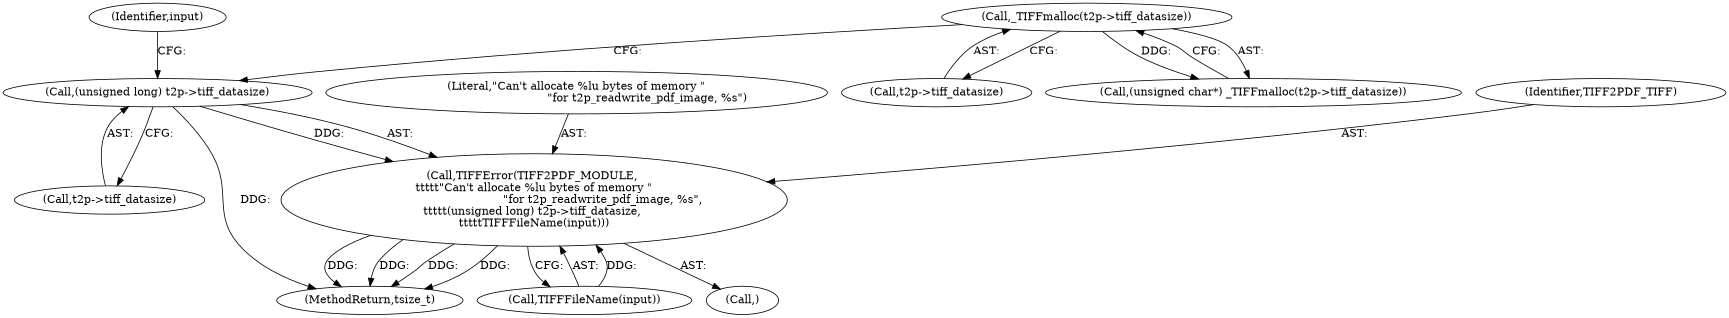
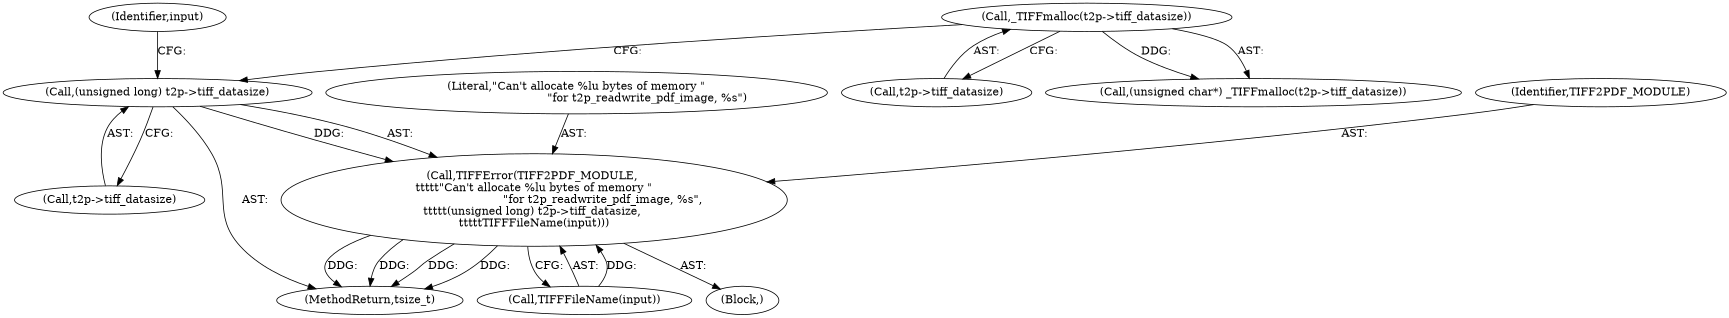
edge "(Call,(unsigned char*) _TIFFmalloc(t2p->tiff_datasize))" -> "(Call,_TIFFmalloc(t2p->tiff_datasize))": removed, label "CFG:"
node "(Identifier,TIFF2PDF_TIFF)": label "(Identifier,TIFF2PDF_TIFF)" -> "(Identifier,TIFF2PDF_MODULE)"
edge "(Call,(unsigned long) t2p->tiff_datasize)" -> "(MethodReturn,tsize_t)": label "DDG: " -> "AST: "
node "(Call,)": label "(Call,)" -> "(Block,)"
